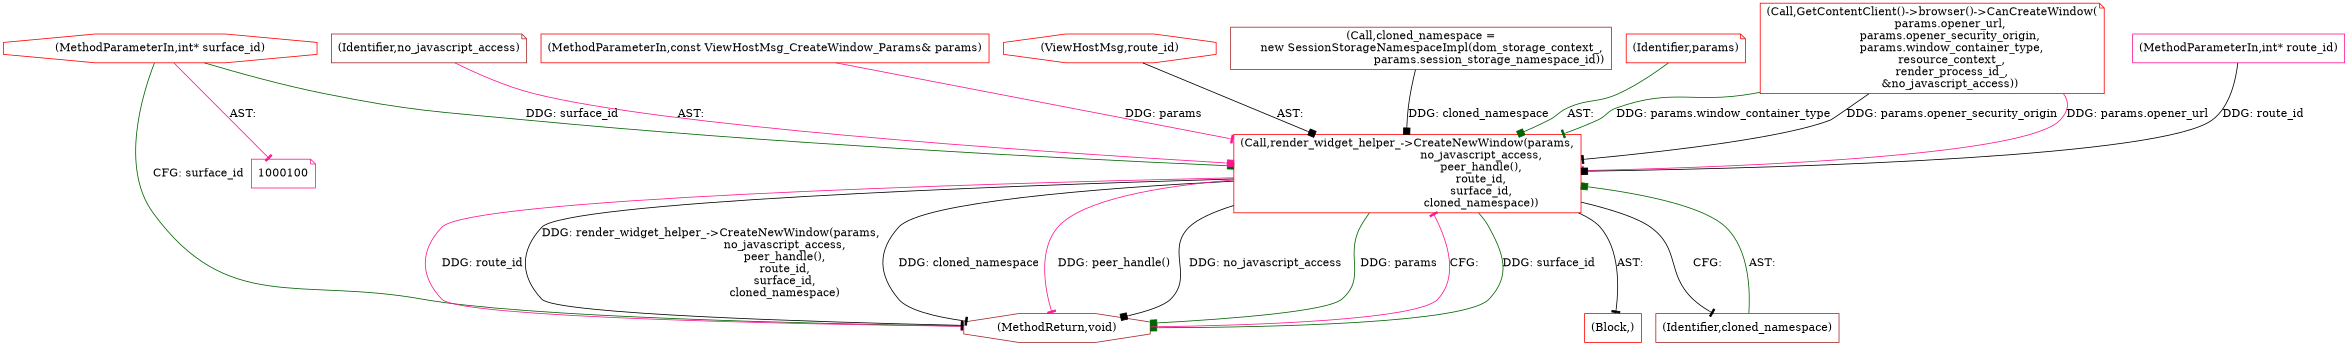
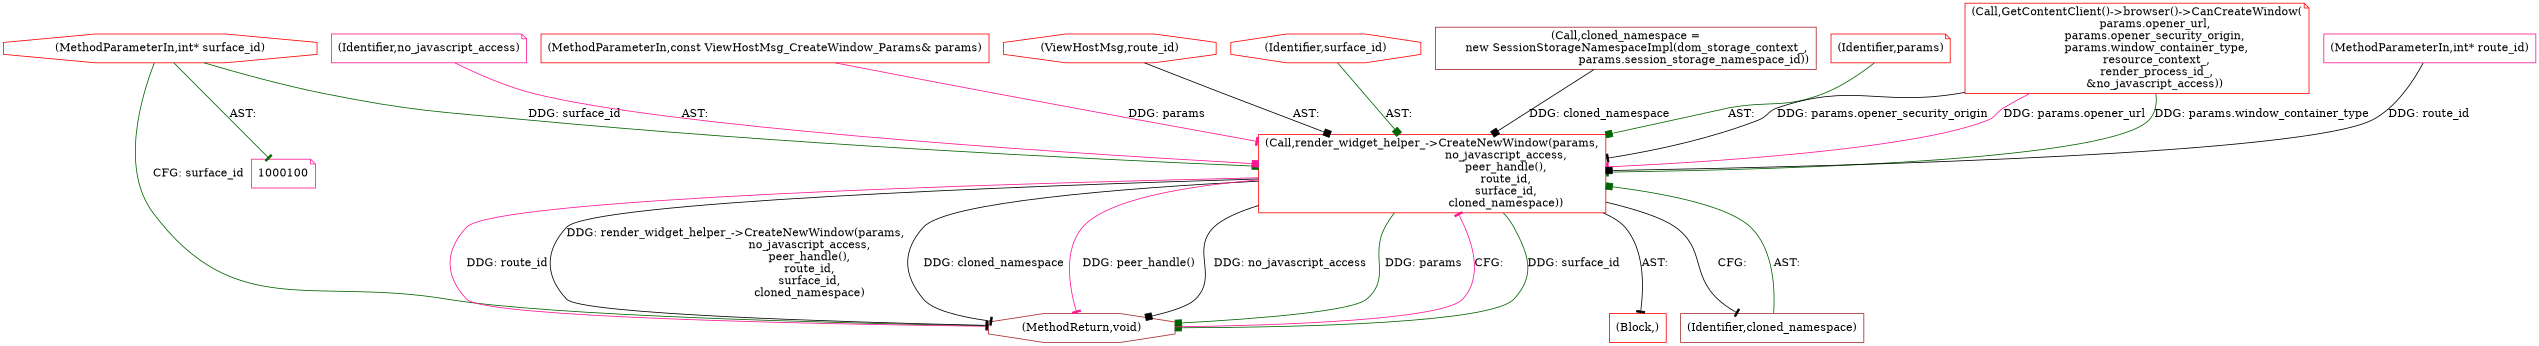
node "(Identifier,no_javascript_access)": color brown -> deeppink
node "(Identifier,surface_id)": added
edge "(MethodParameterIn,int* surface_id)" -> "1000100": color deeppink -> darkgreen
